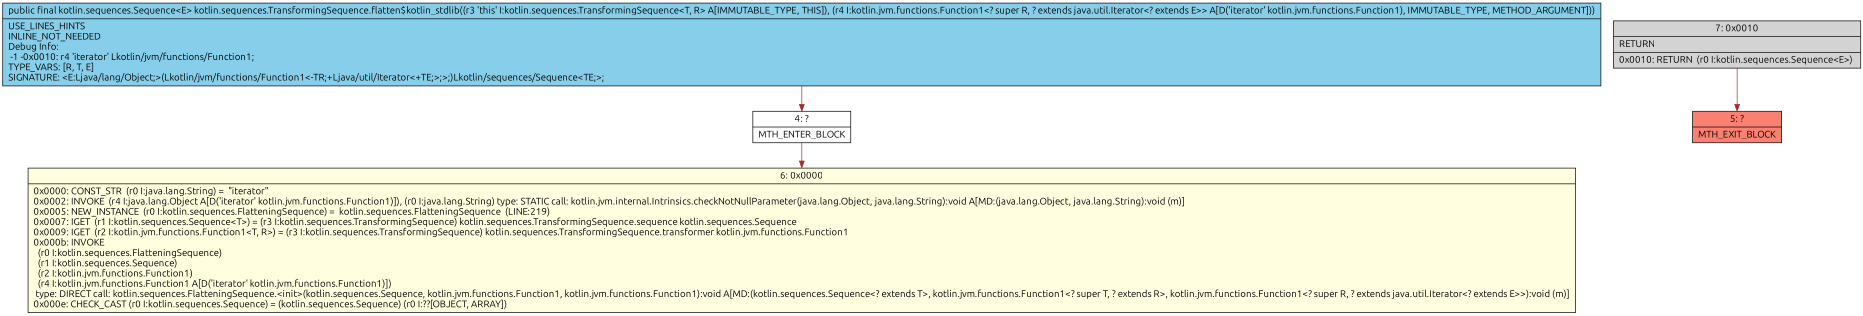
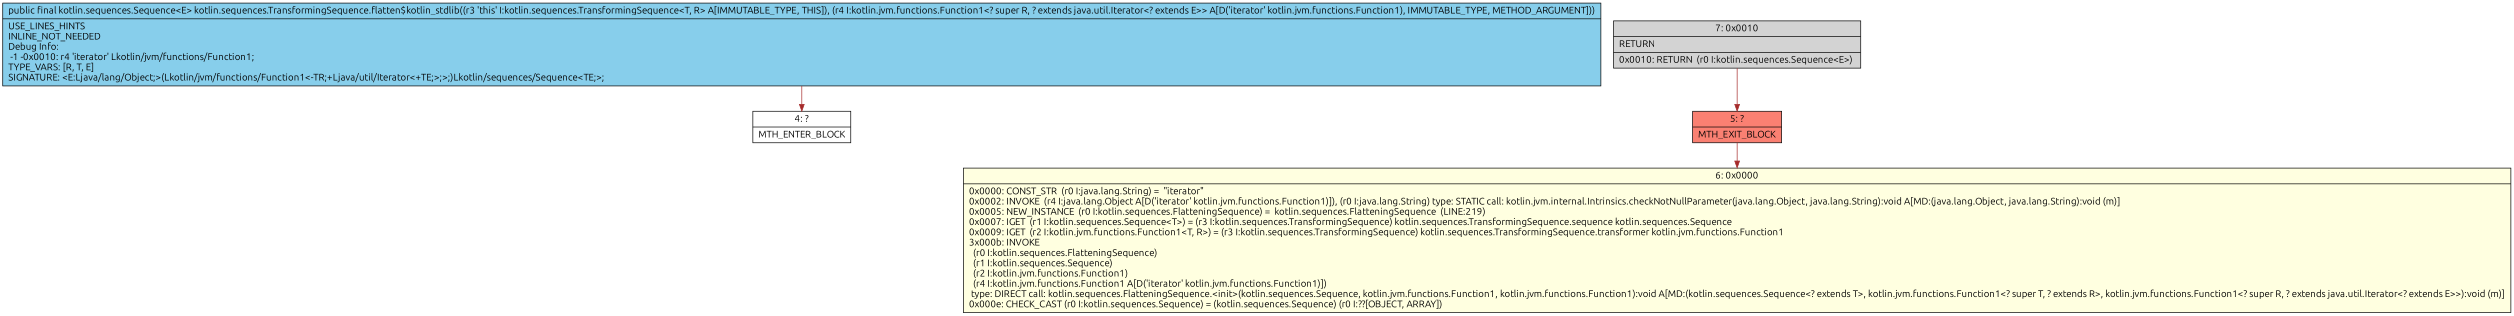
edge "4: ?" -> "6: 0x0000": now "5: ?" -> "6: 0x0000"
node "6: 0x0000": text "0x000b: INVOKE" -> "3x000b: INVOKE"
